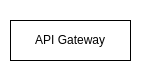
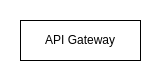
node "API Gateway": moved (71, 41) -> (81, 41)
